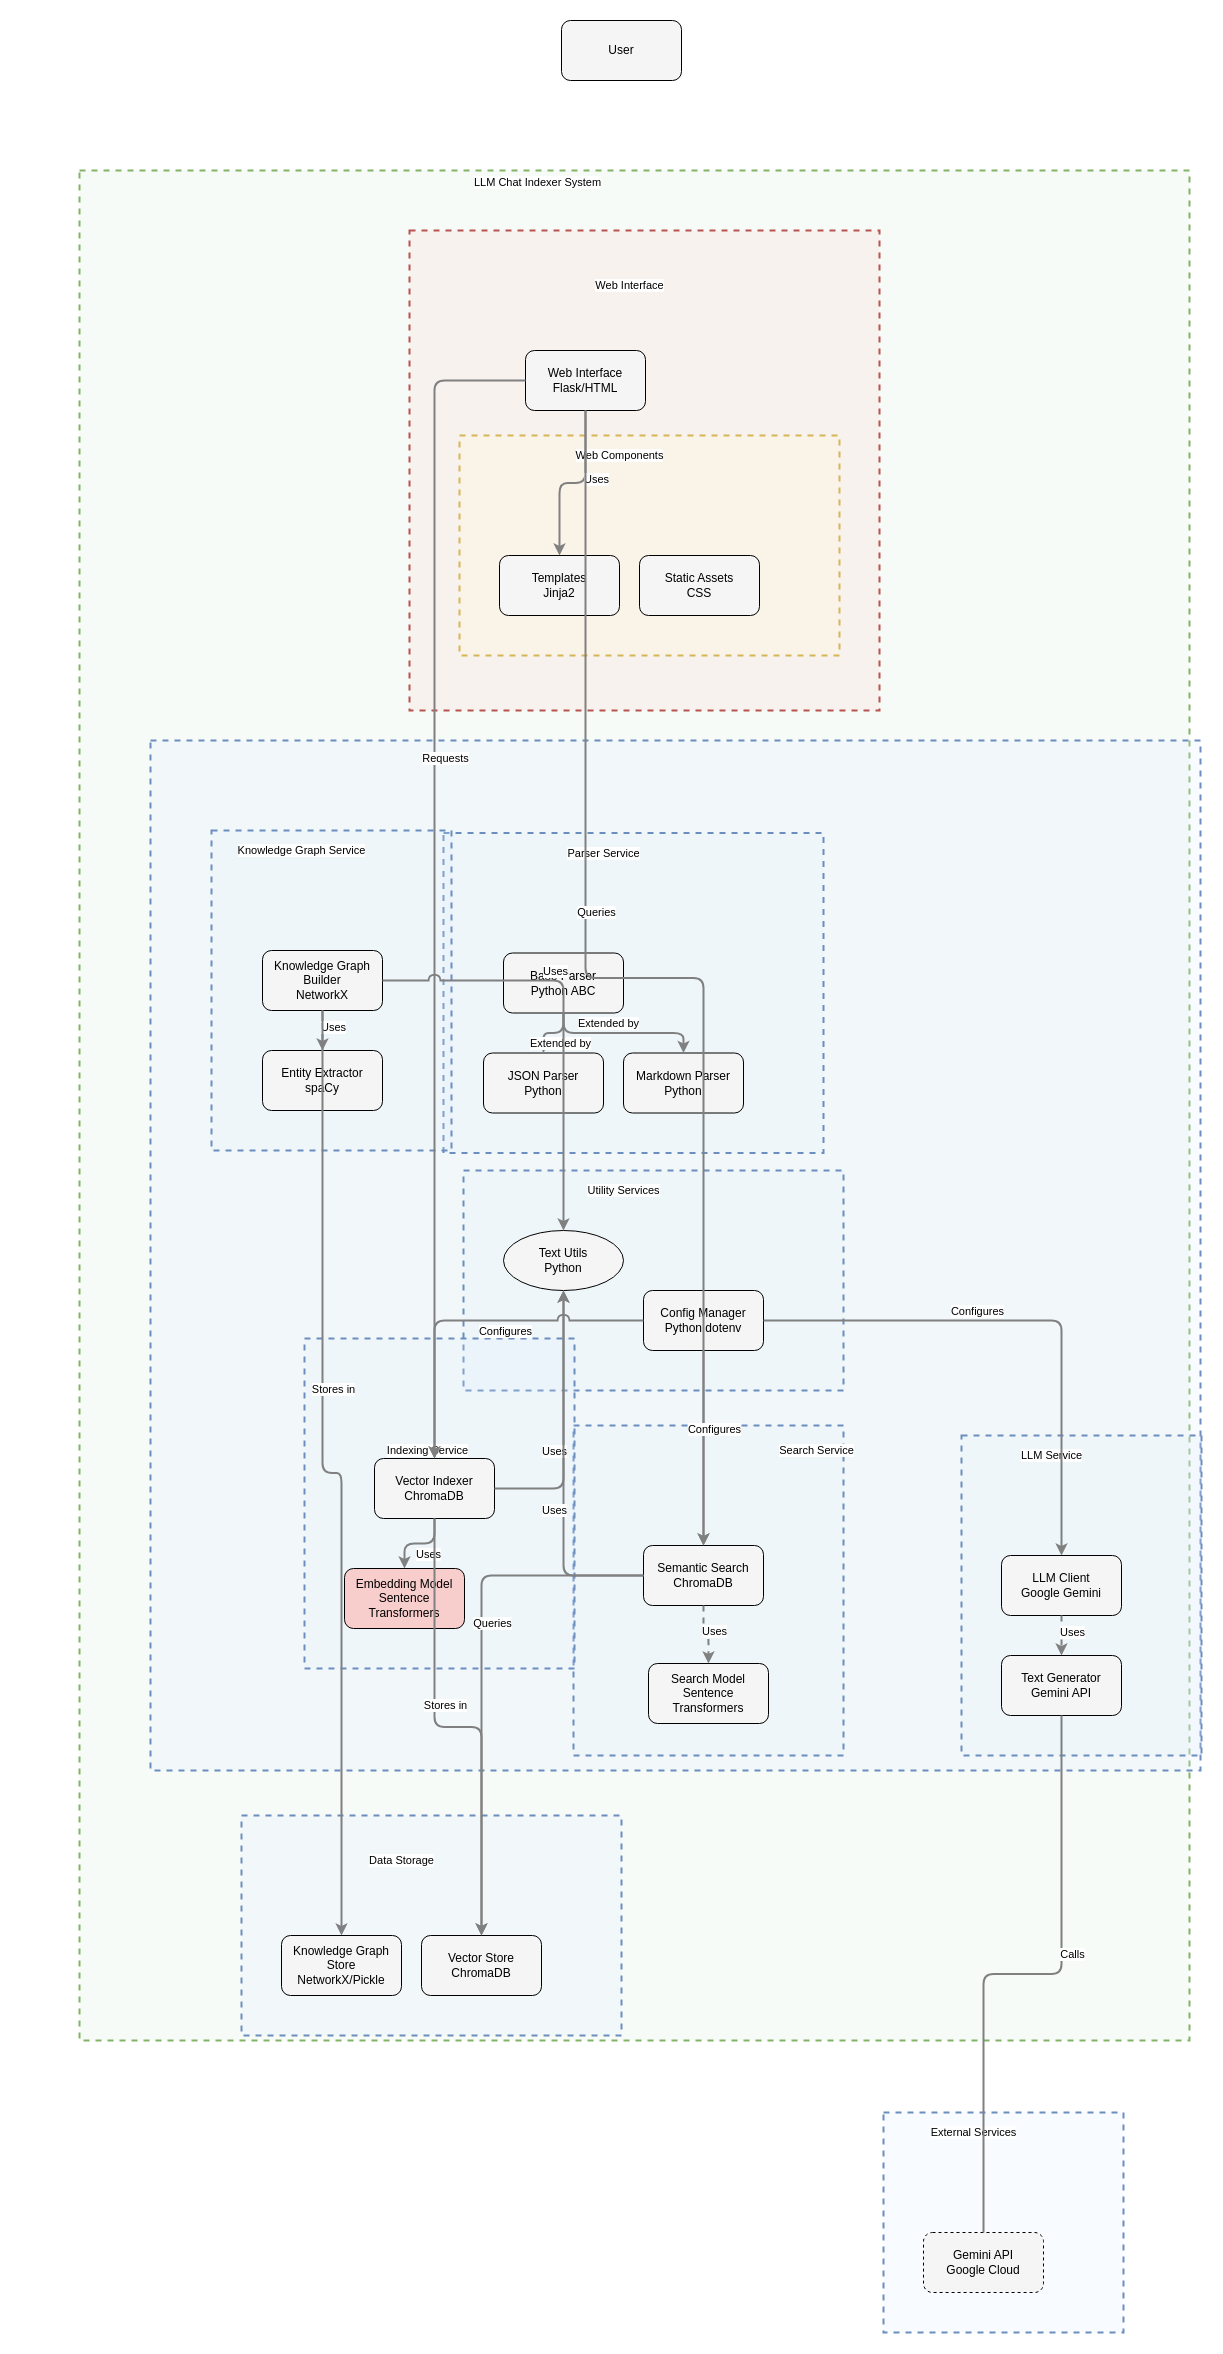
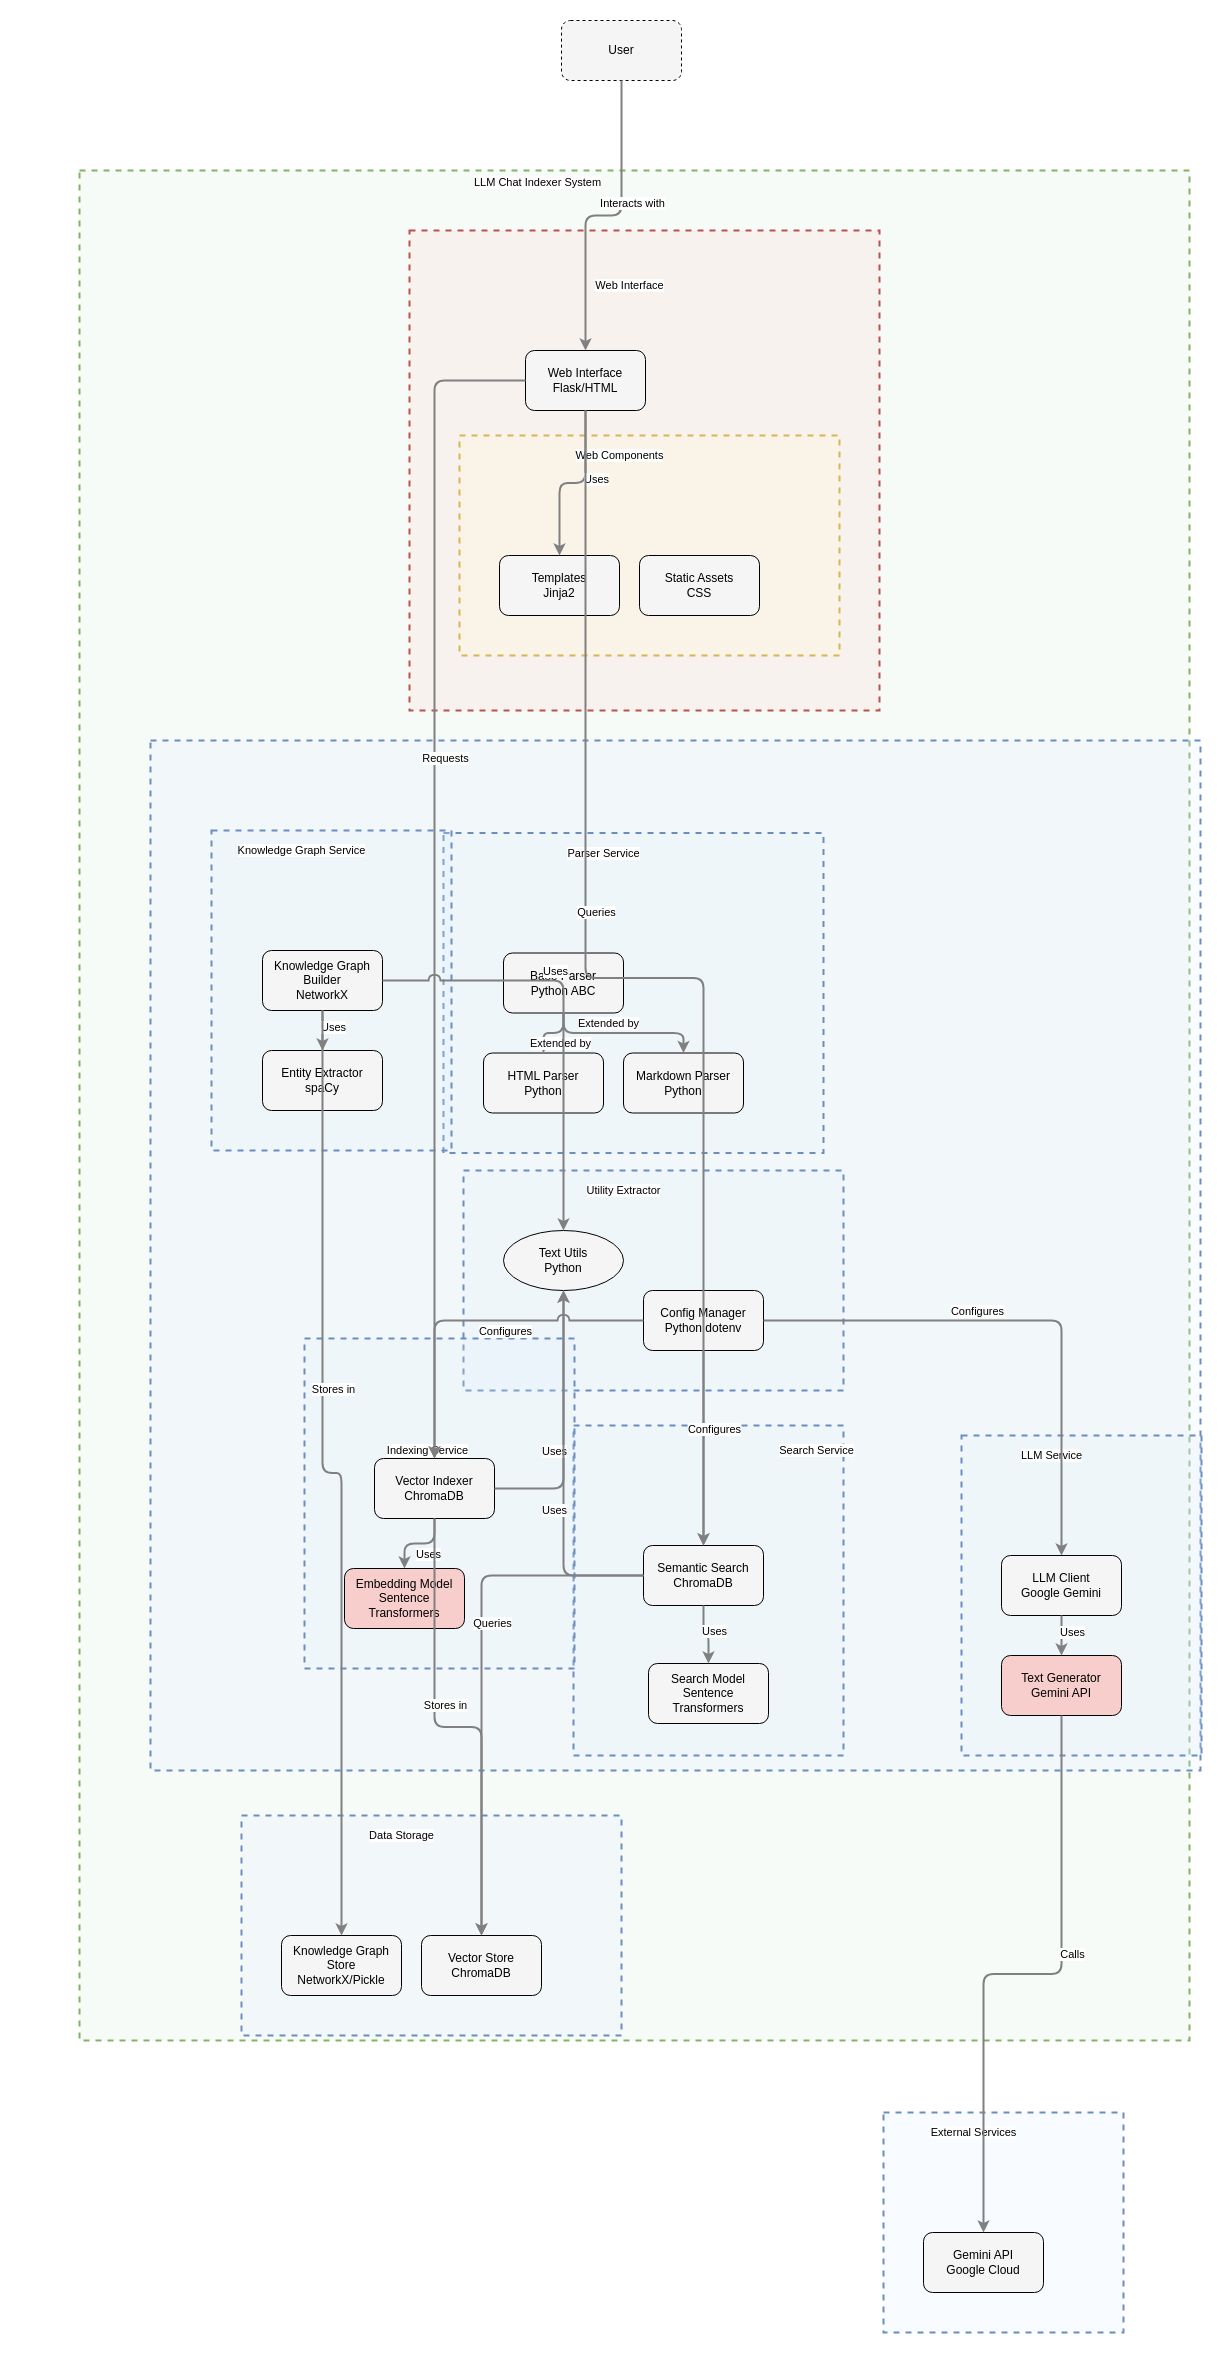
node "User": style solid -> dashed
edge "User" -> "Web Interface Flask/HTML": added, label "Interacts with"
node "JSON Parser Python": label "JSON Parser Python" -> "HTML Parser Python"
node "Utility Services": label "Utility Services" -> "Utility Extractor"
edge "Semantic Search ChromaDB" -> "Search Model Sentence Transformers": style dashed -> solid
edge "LLM Client Google Gemini" -> "Text Generator Gemini API": style dashed -> solid
node "Text Generator Gemini API": fillcolor #f5f5f5 -> #f8cecc
node "Data Storage": moved (402, 1861) -> (402, 1836)
edge "Text Generator Gemini API" -- "Gemini API Google Cloud": arrowhead none -> classic
node "Gemini API Google Cloud": style dashed -> solid
